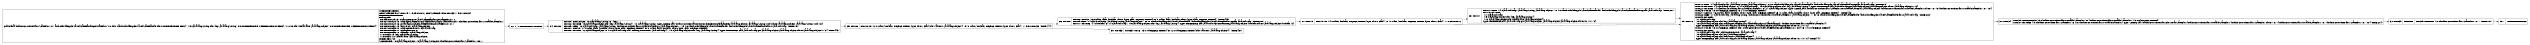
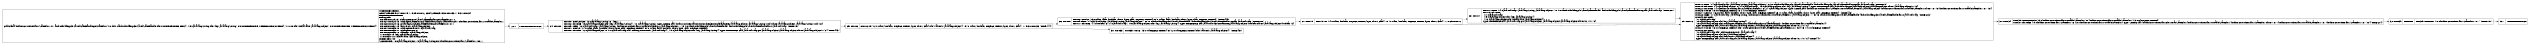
node "22: ?": text "MTH_ENTER_METHOD" -> "MTH_ENTER_BLOCK"
